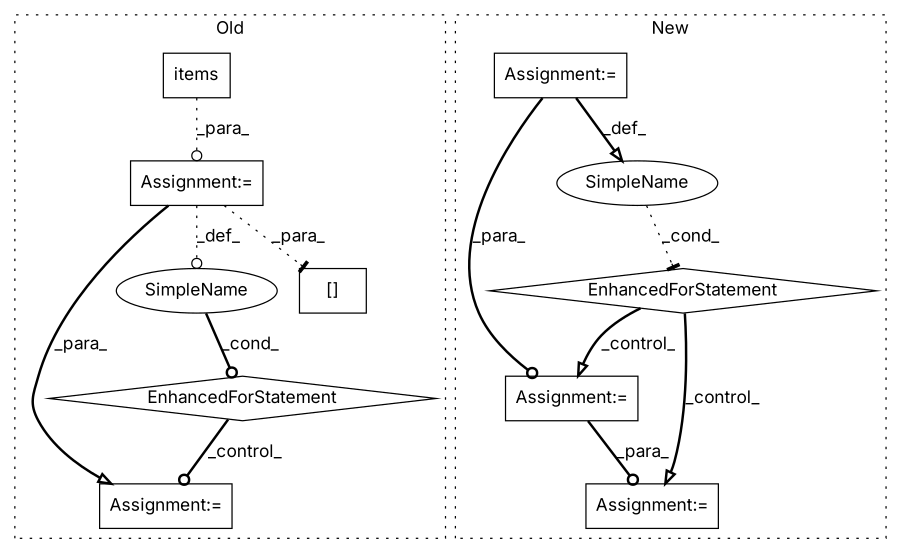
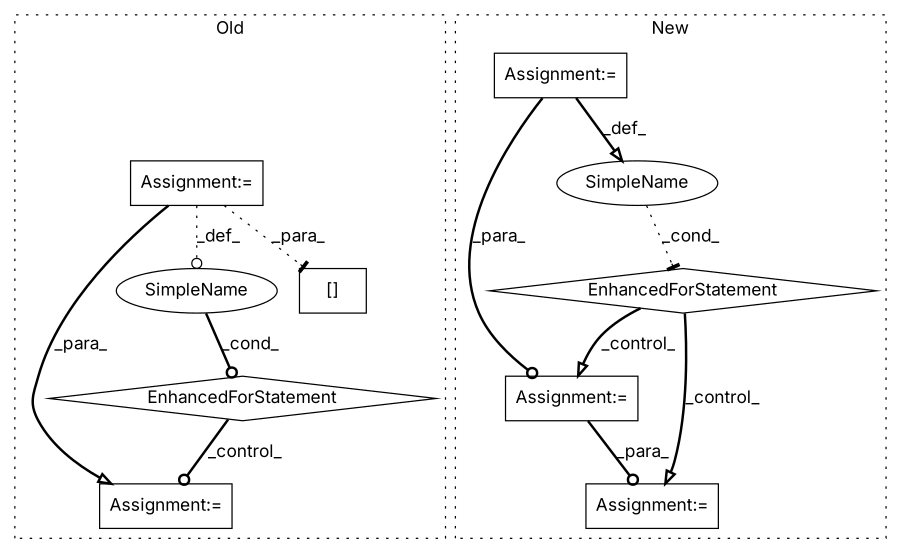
node "items": removed
